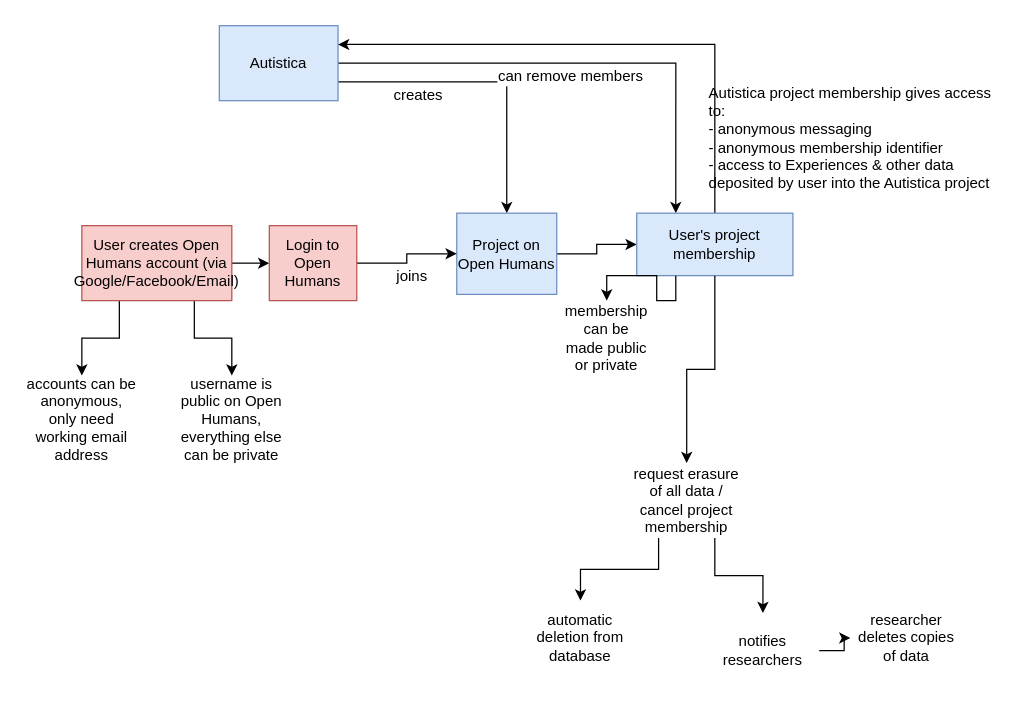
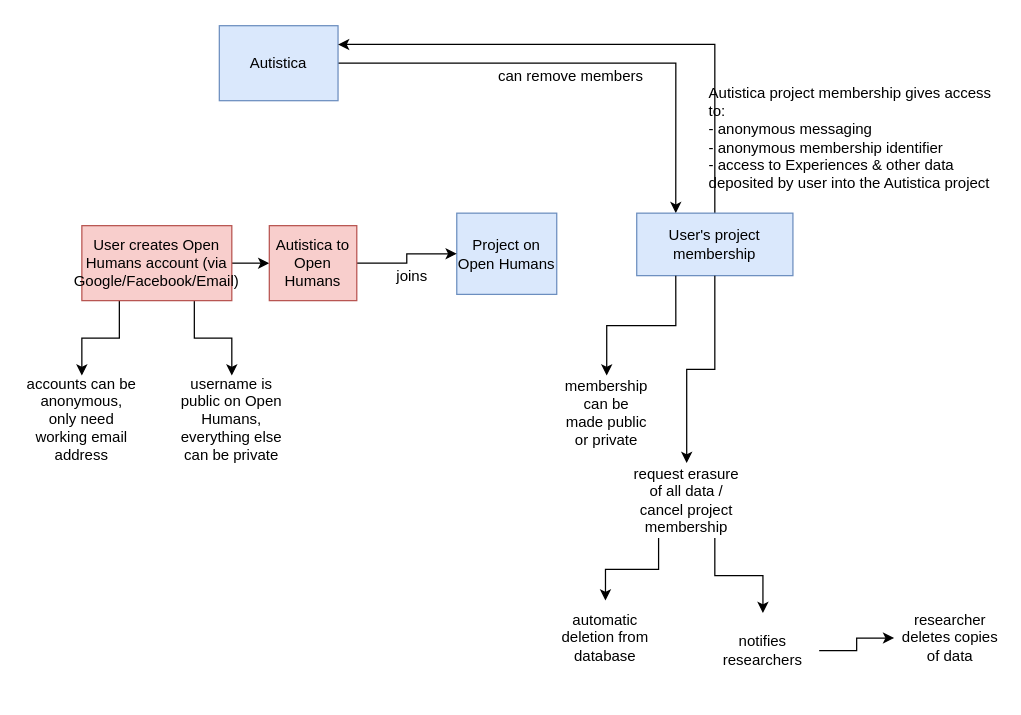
edge "Autistica" -> "Project on Open Humans": removed, label "creates"
edge "Project on Open Humans" -> "User's project membership": removed
node "Login to Open Humans": label "Login to Open Humans" -> "Autistica to Open Humans"
node "membership can be made public or private": moved (607, 338) -> (607, 413)
node "automatic deletion from database": moved (581, 638) -> (606, 638)
node "researcher deletes copies of data": moved (907, 638) -> (951, 638)
